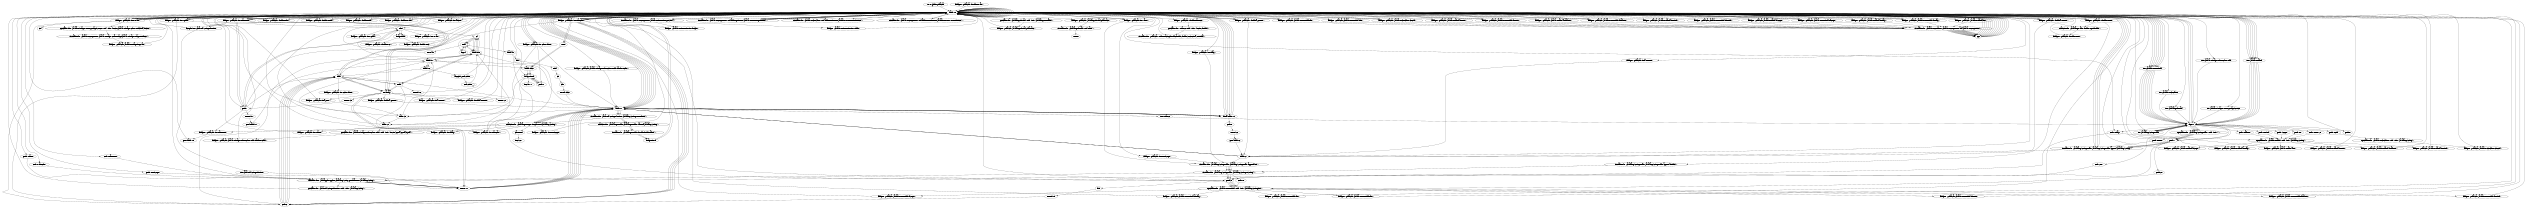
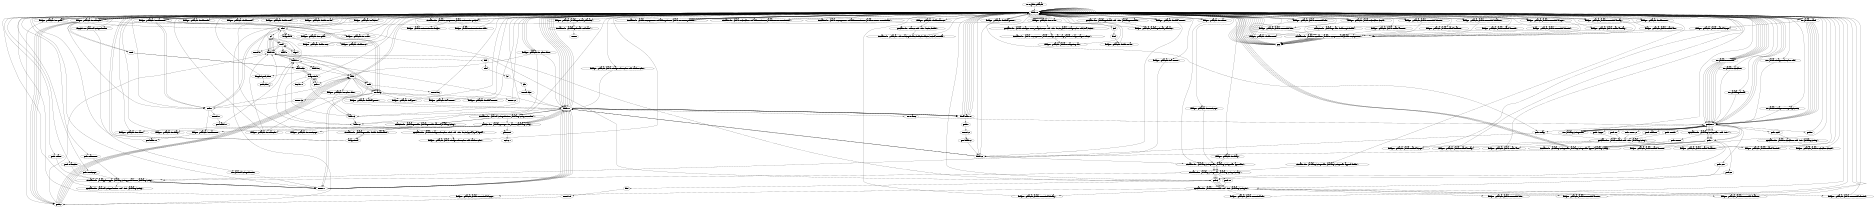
edge "load.r r0" -> "fieldget <JuliaStar: java.awt.Label lbSteps>": now "new java.awt.Label" -> "fieldget <JuliaStar: java.awt.Label lbSteps>"
node "div.d": added
node "dup1.r": label "dup1.r" -> "getSize1.r"
